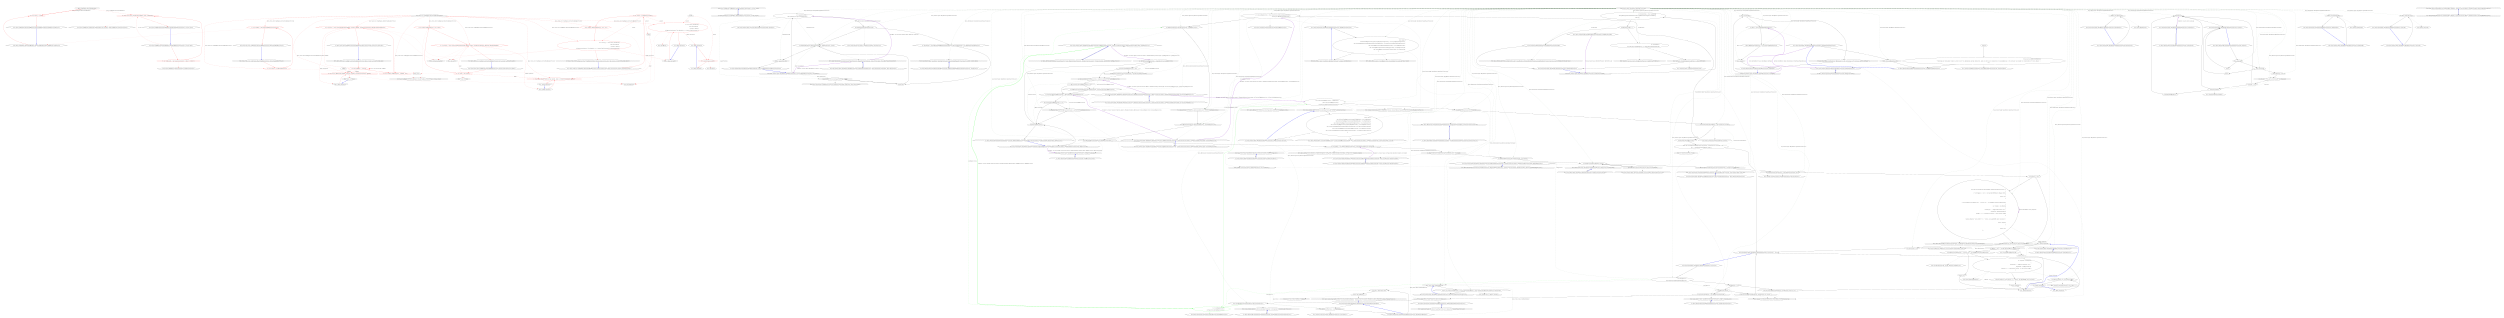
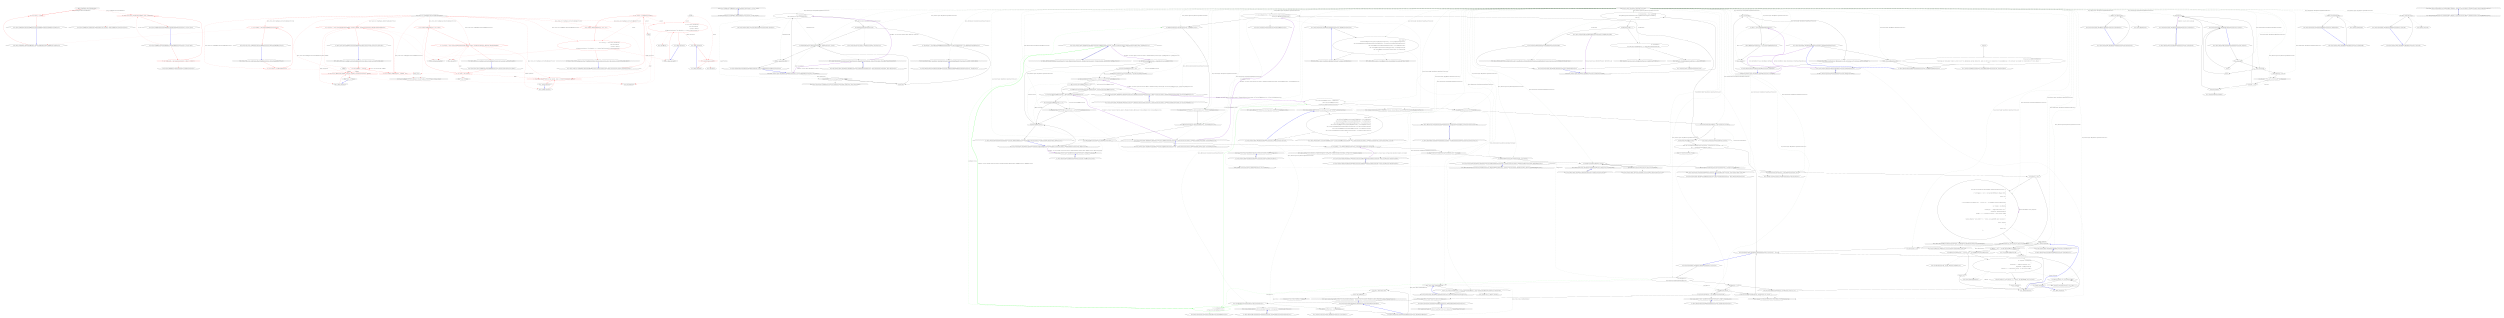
node "ObjectDisposedException": removed
